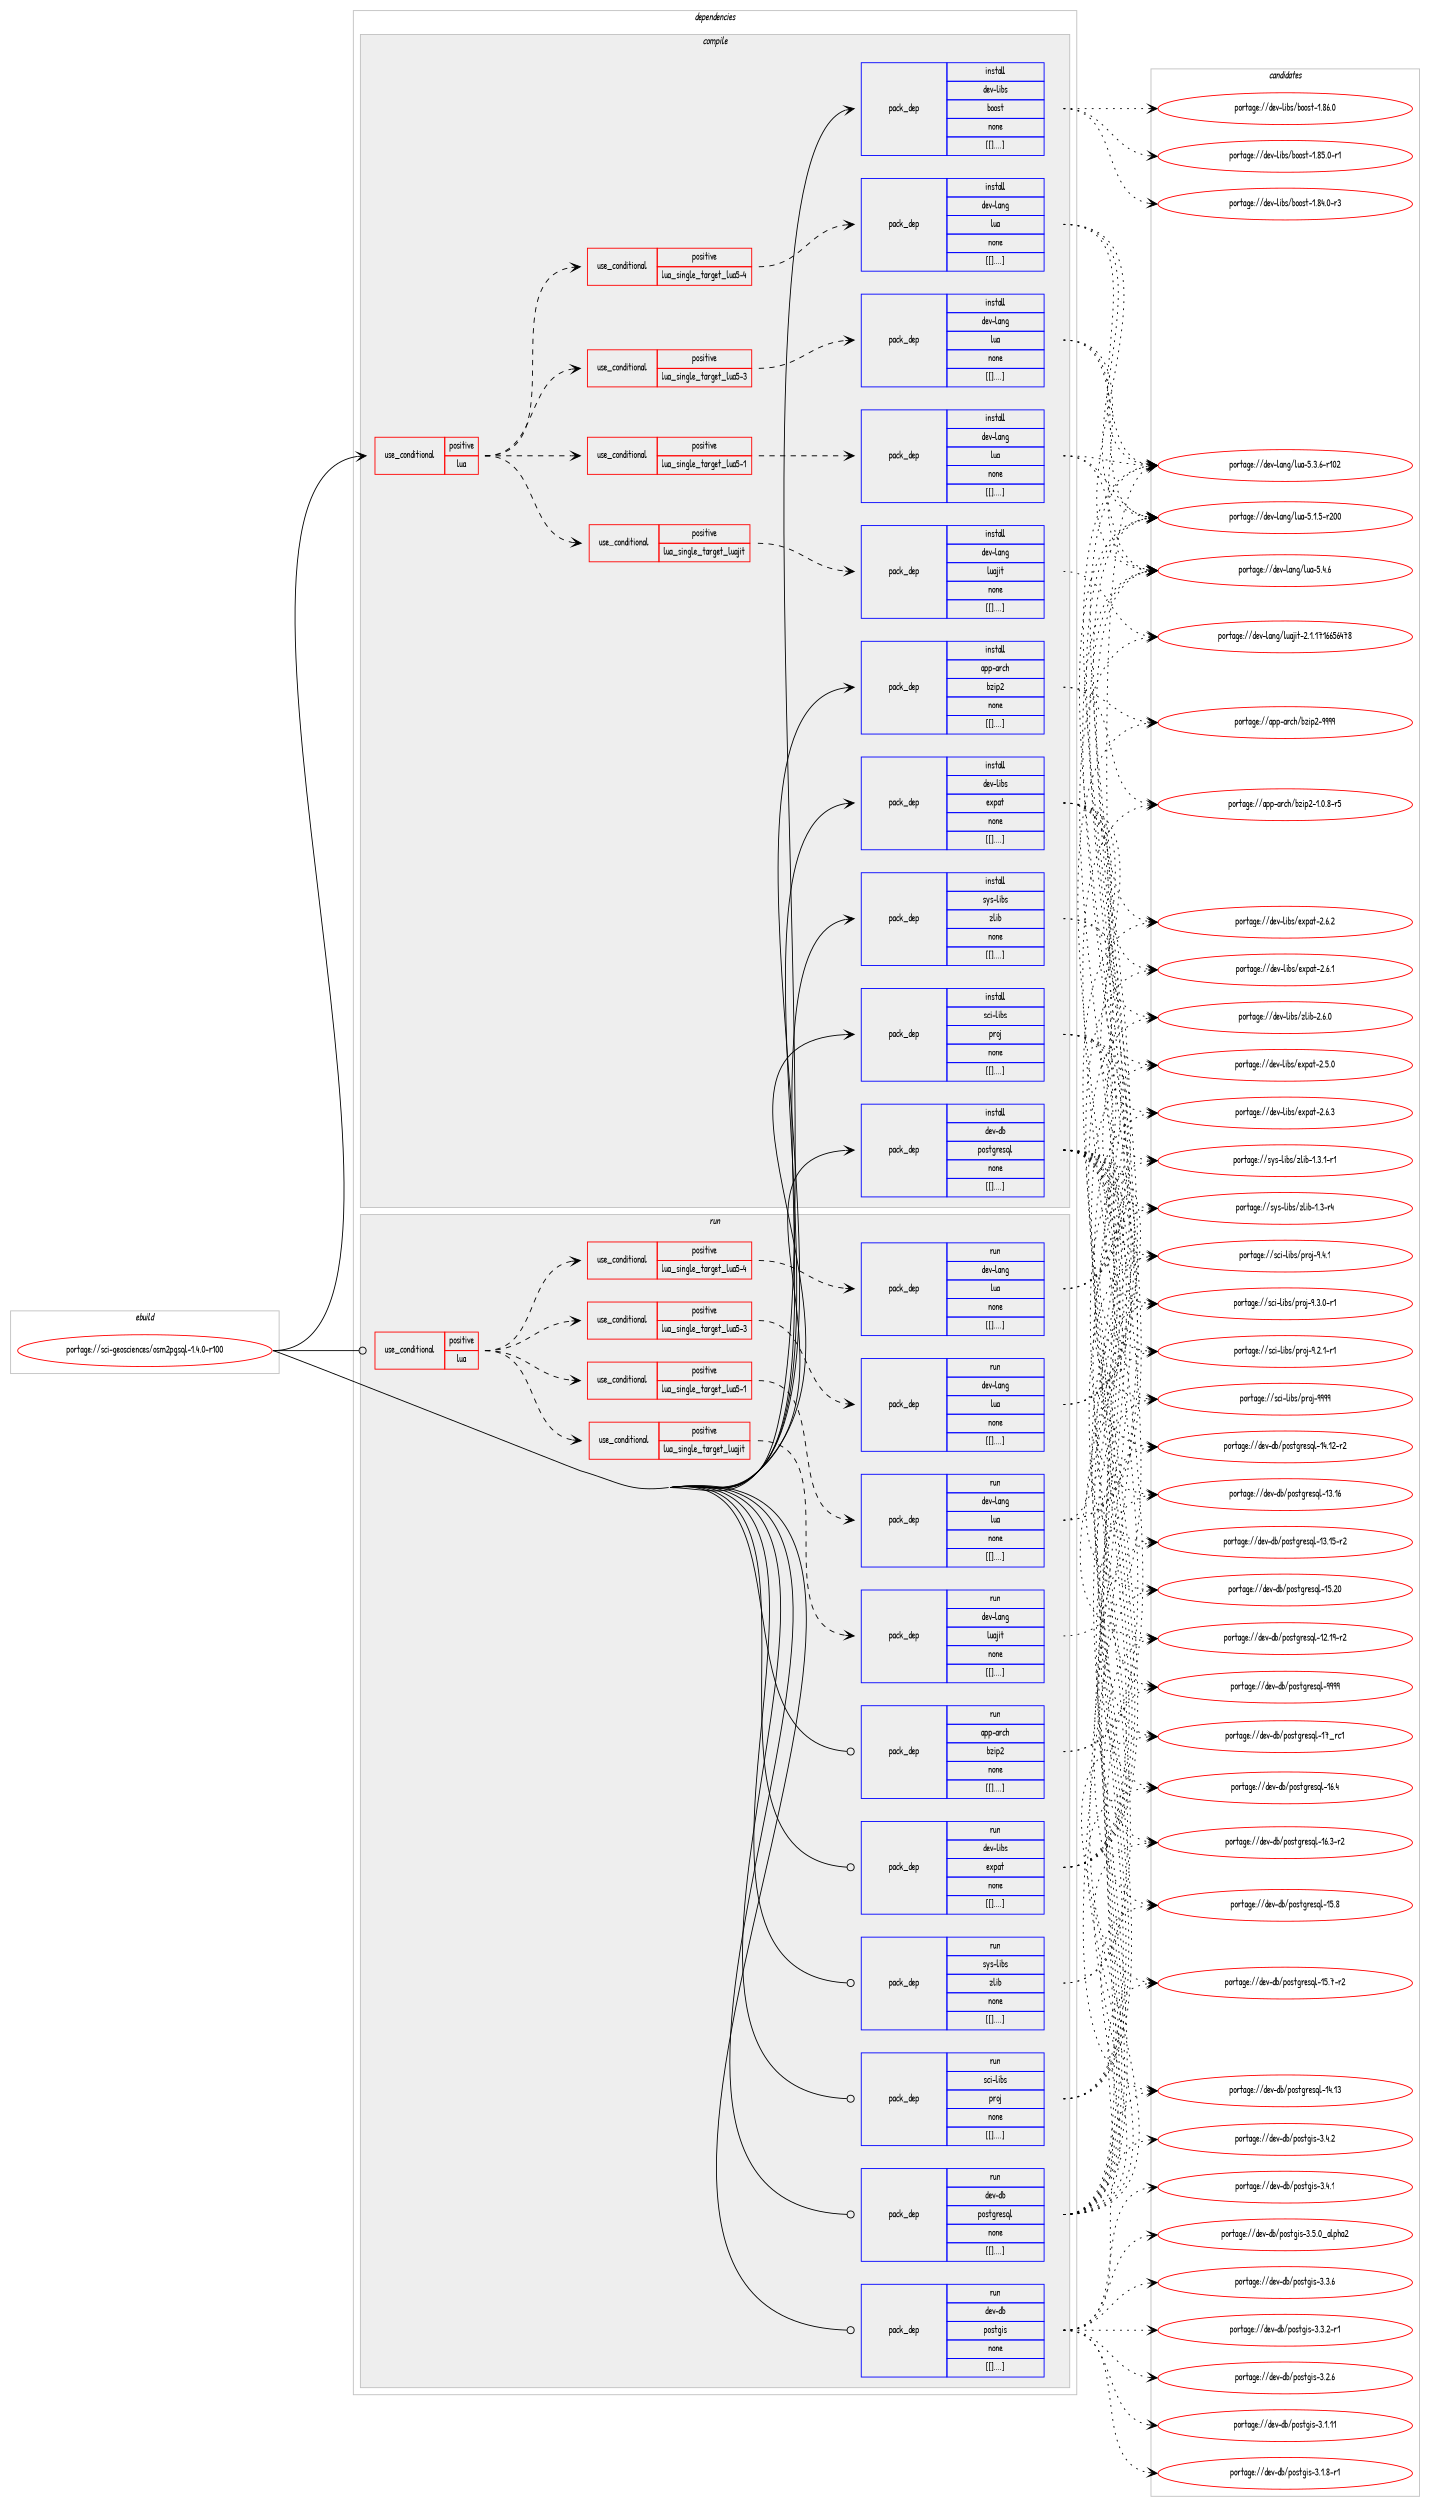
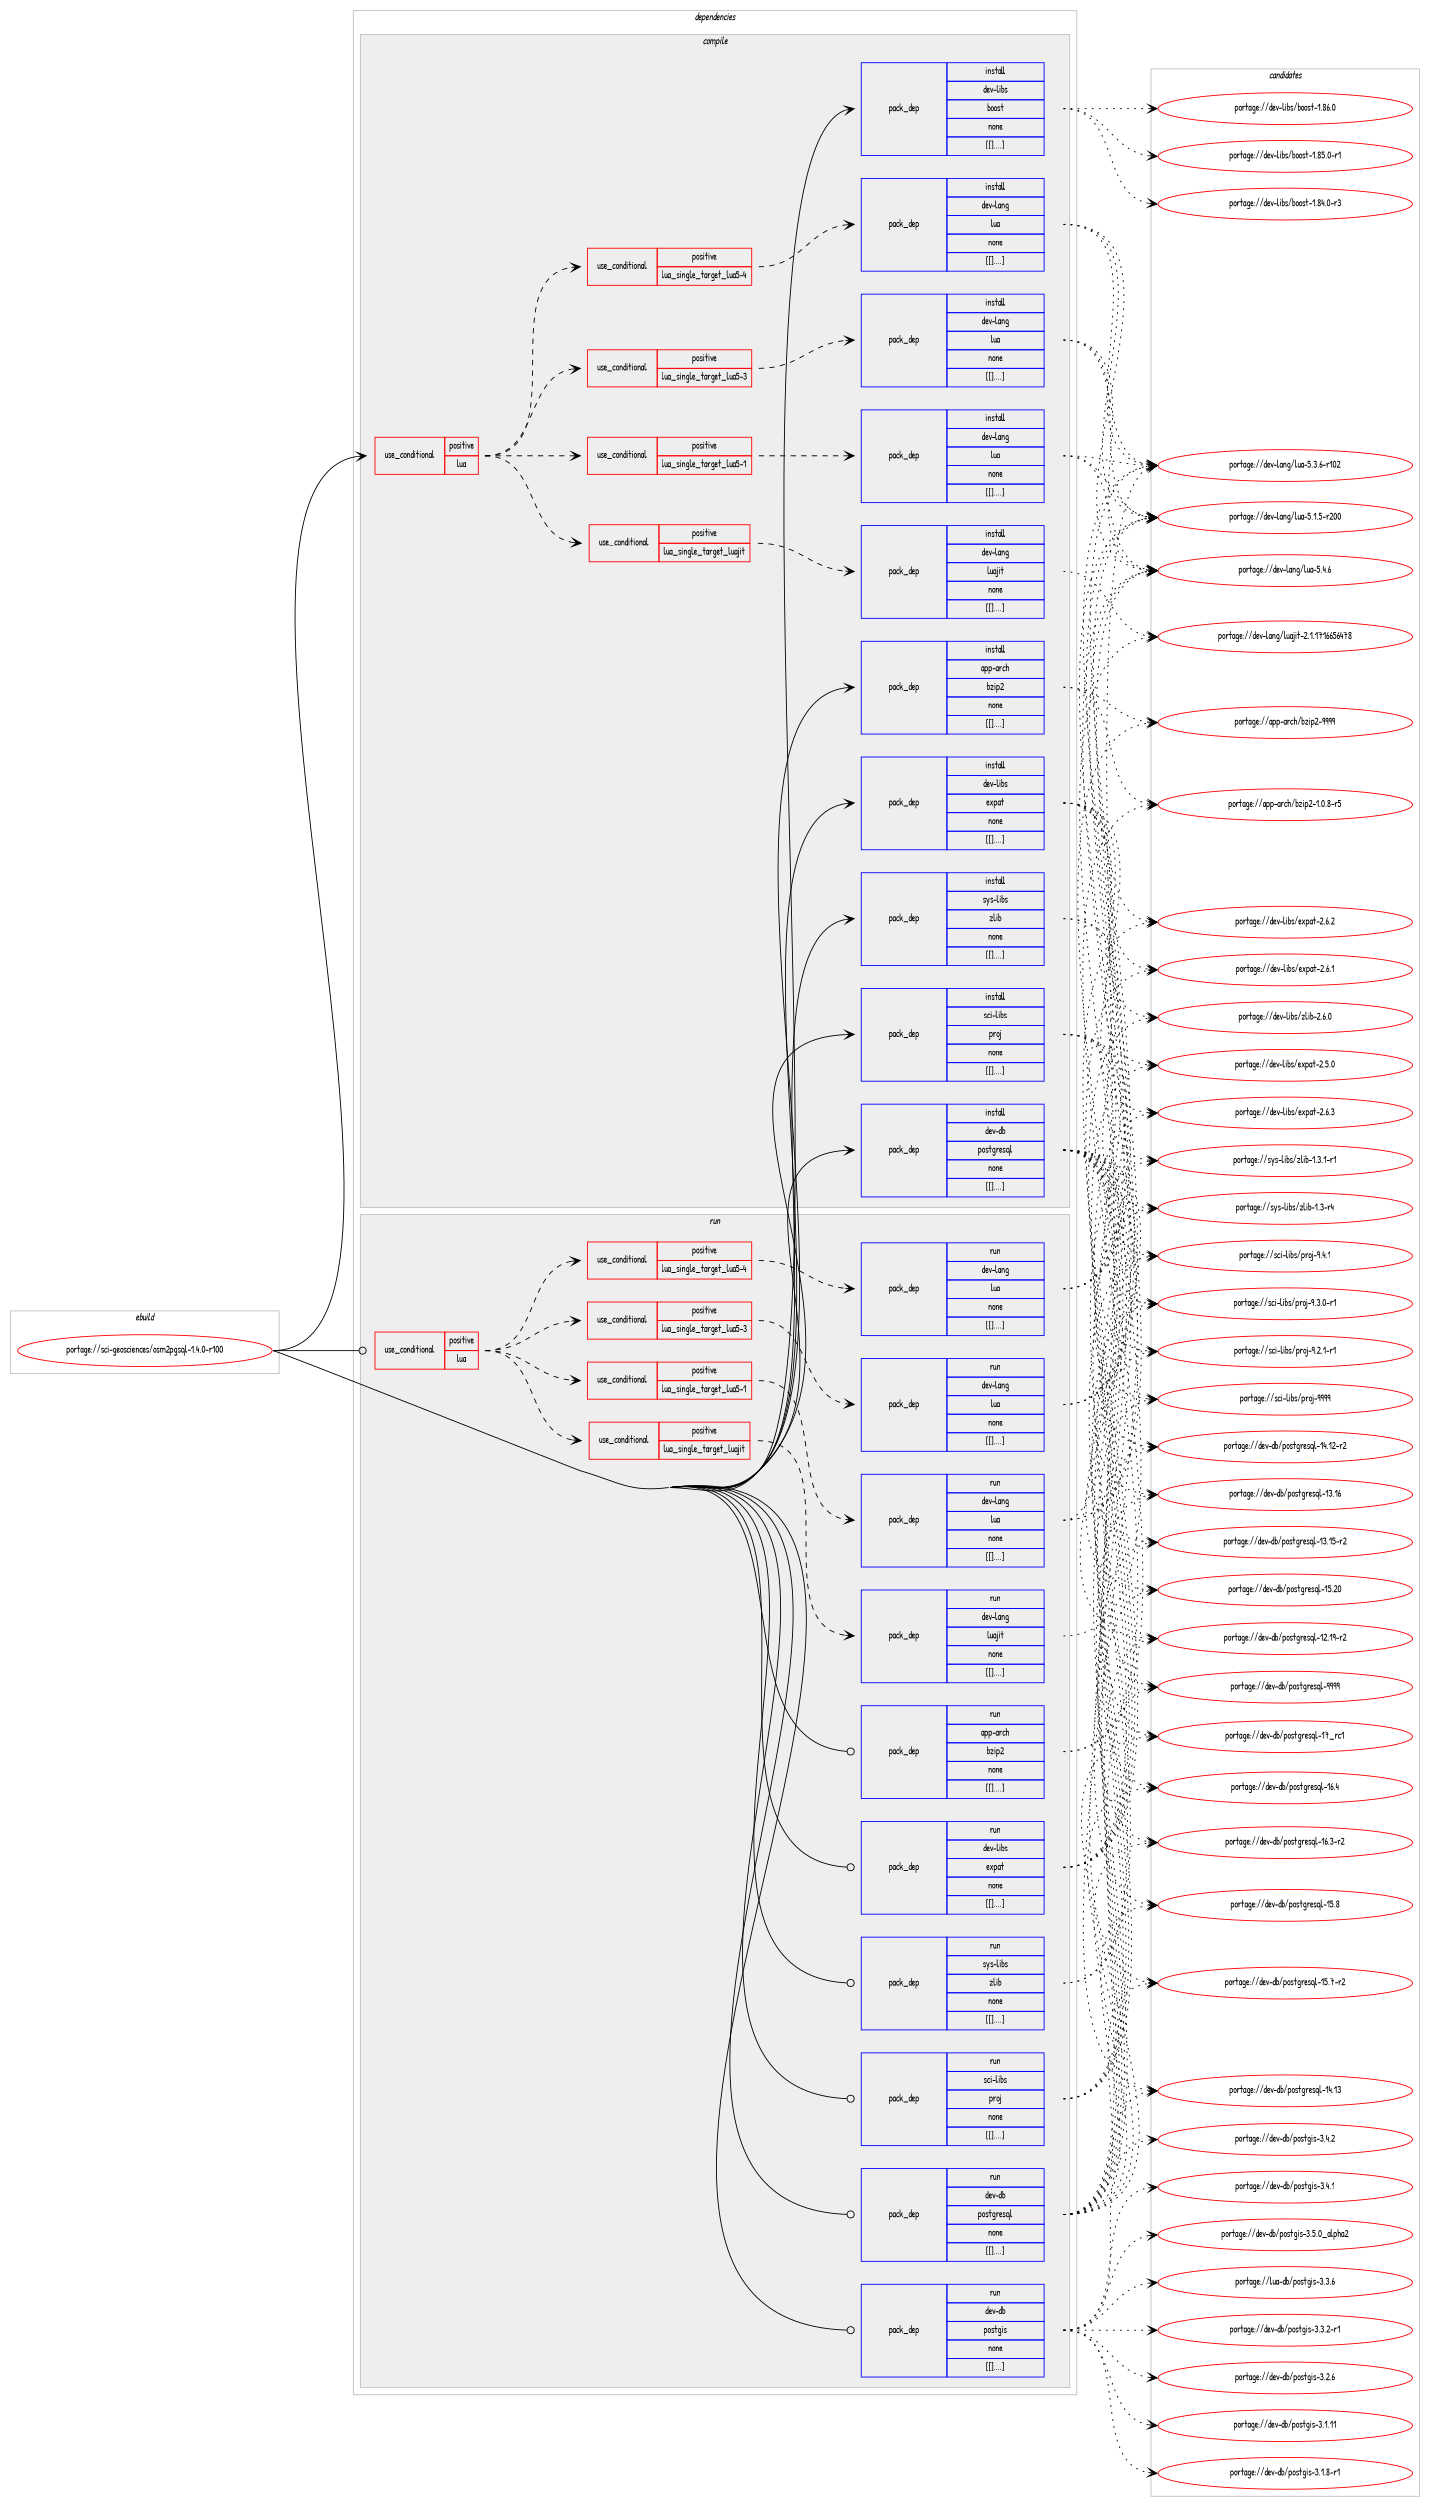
node "portage://dev-db/postgis-3.3.6": label "portage://dev-db/postgis-3.3.6" -> "portage://lua-db/postgis-3.3.6"
